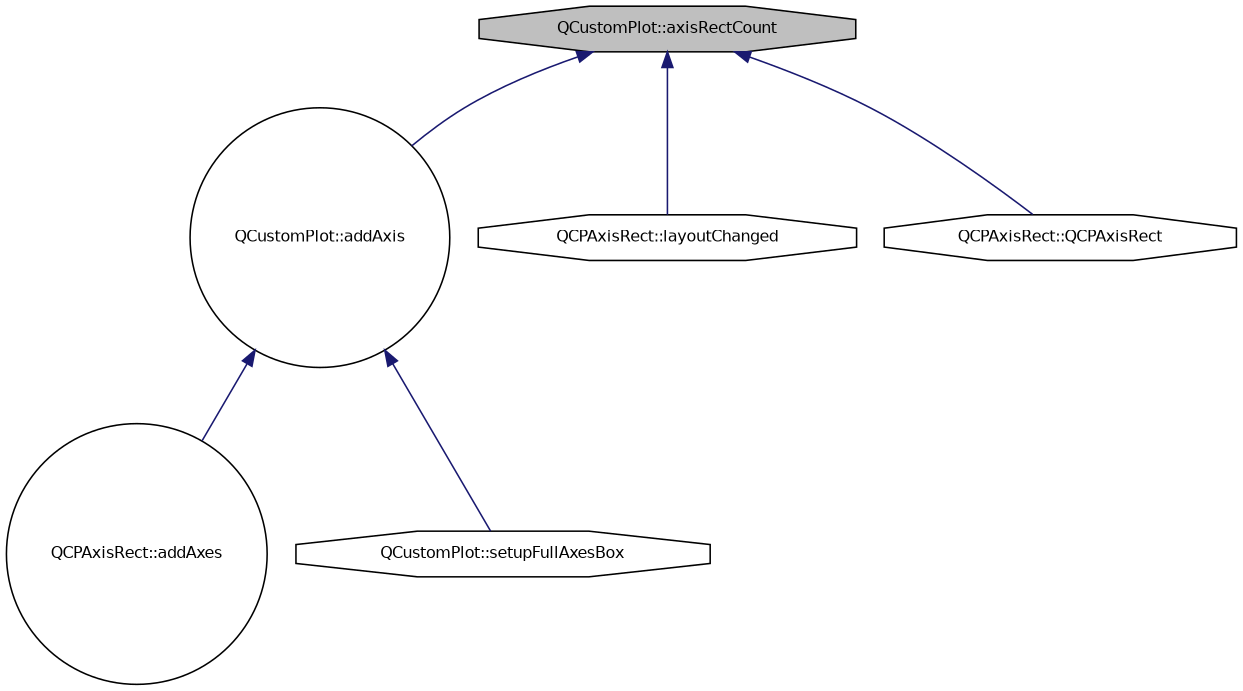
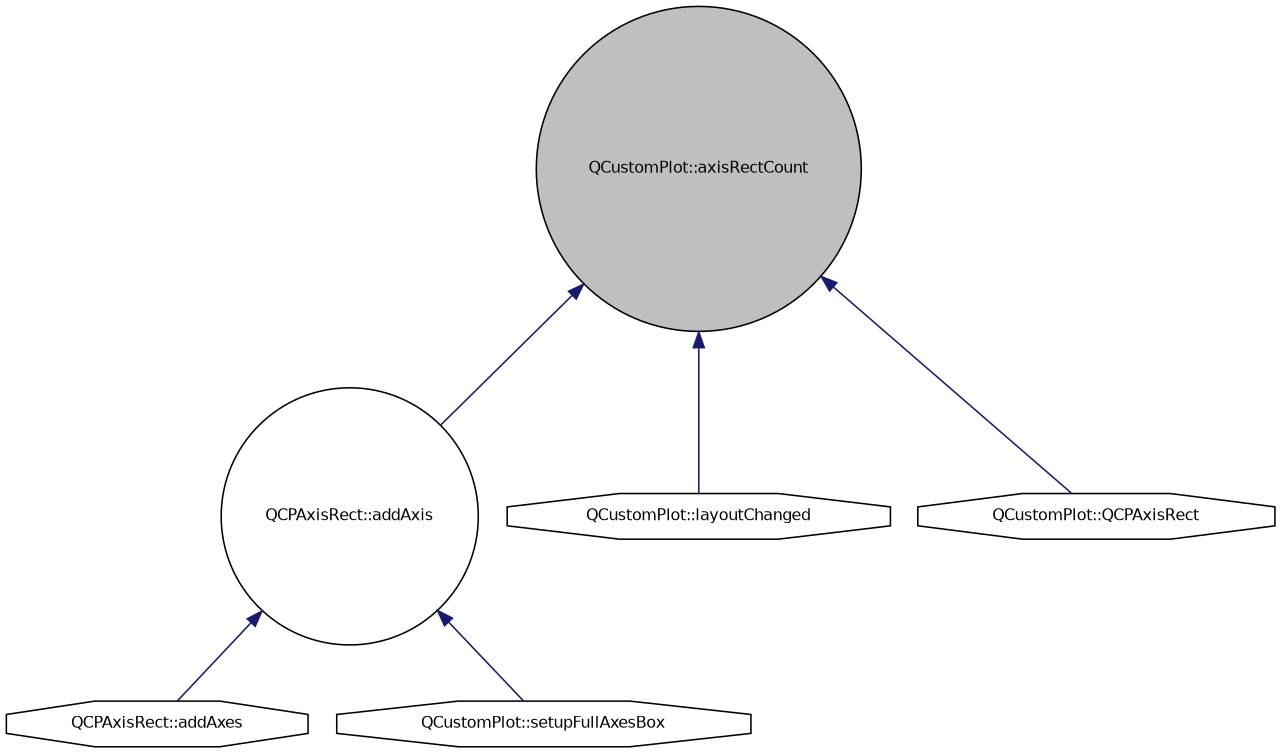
node "QCustomPlot::axisRectCount": shape octagon -> circle
node "QCustomPlot::addAxis": label "QCustomPlot::addAxis" -> "QCPAxisRect::addAxis"
node "QCPAxisRect::layoutChanged": label "QCPAxisRect::layoutChanged" -> "QCustomPlot::layoutChanged"
node "QCPAxisRect::QCPAxisRect": label "QCPAxisRect::QCPAxisRect" -> "QCustomPlot::QCPAxisRect"
node "QCPAxisRect::addAxes": shape circle -> octagon
